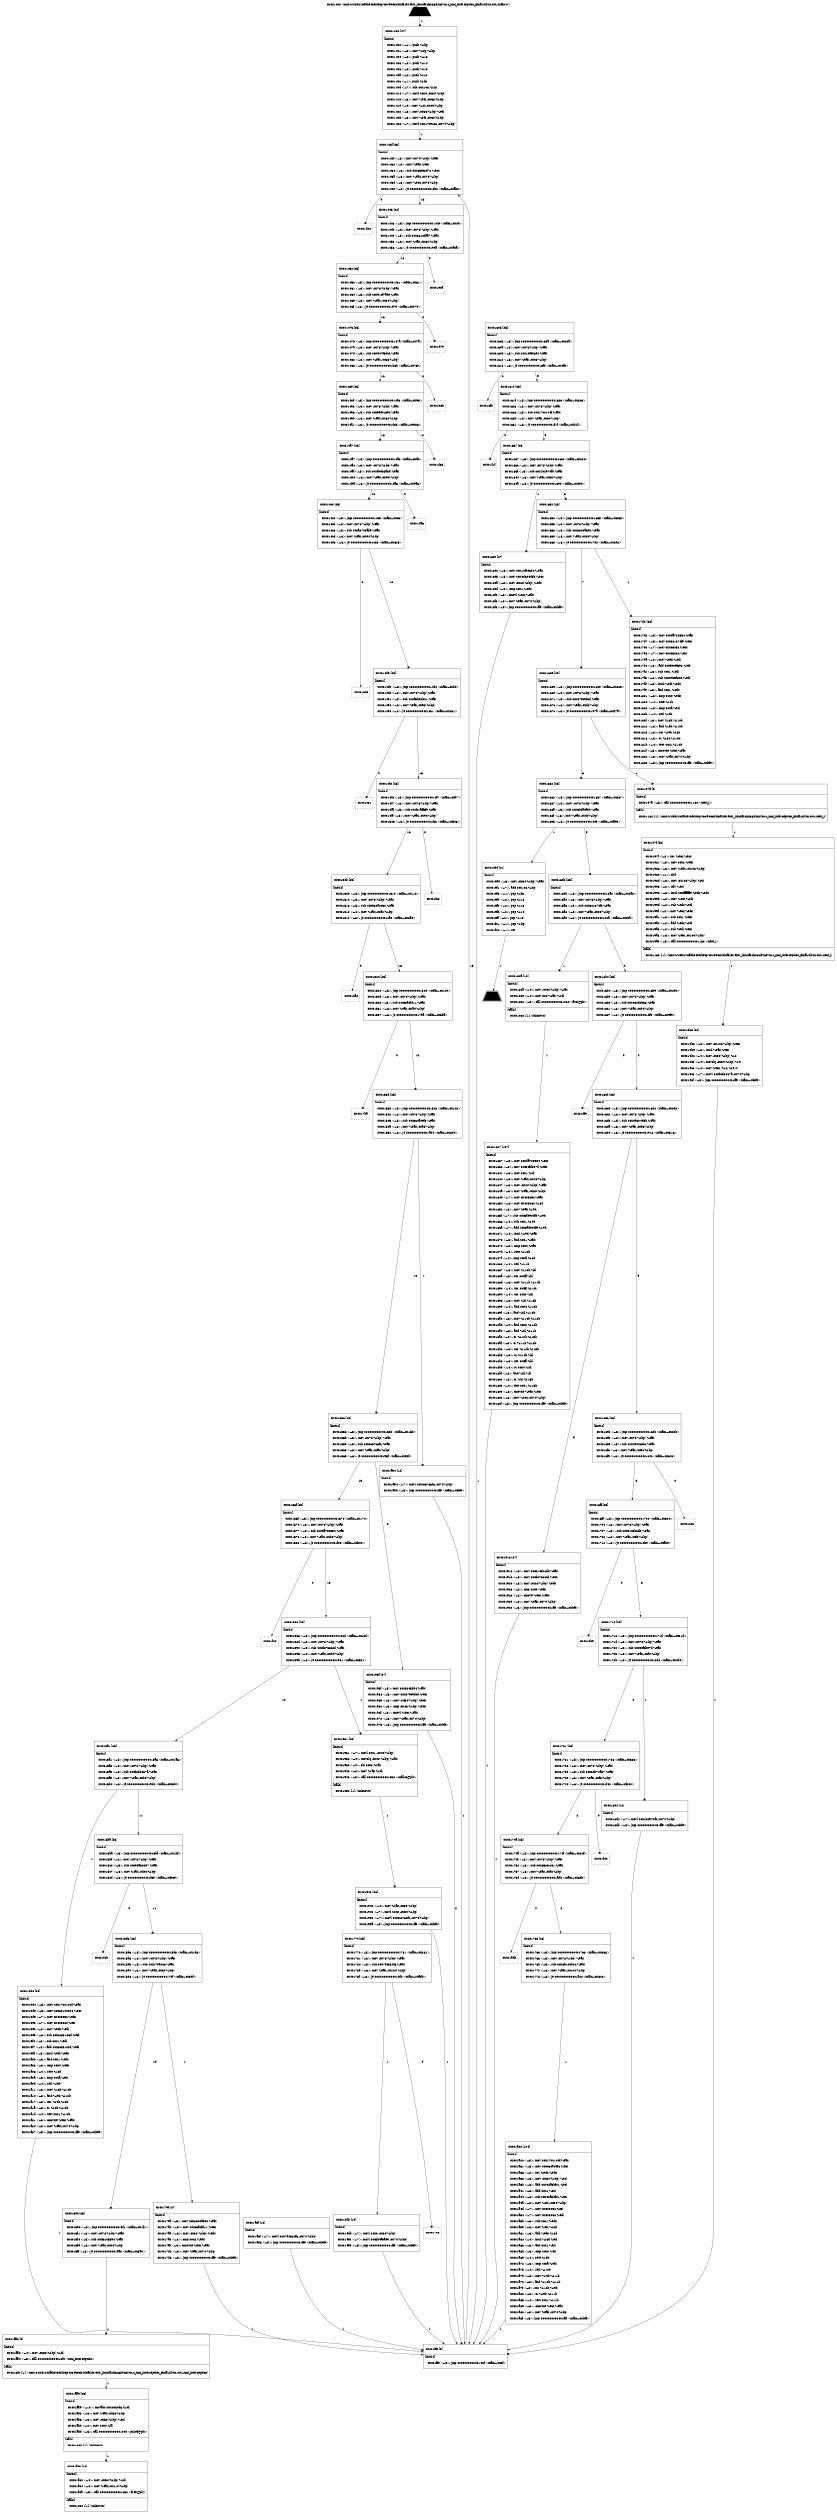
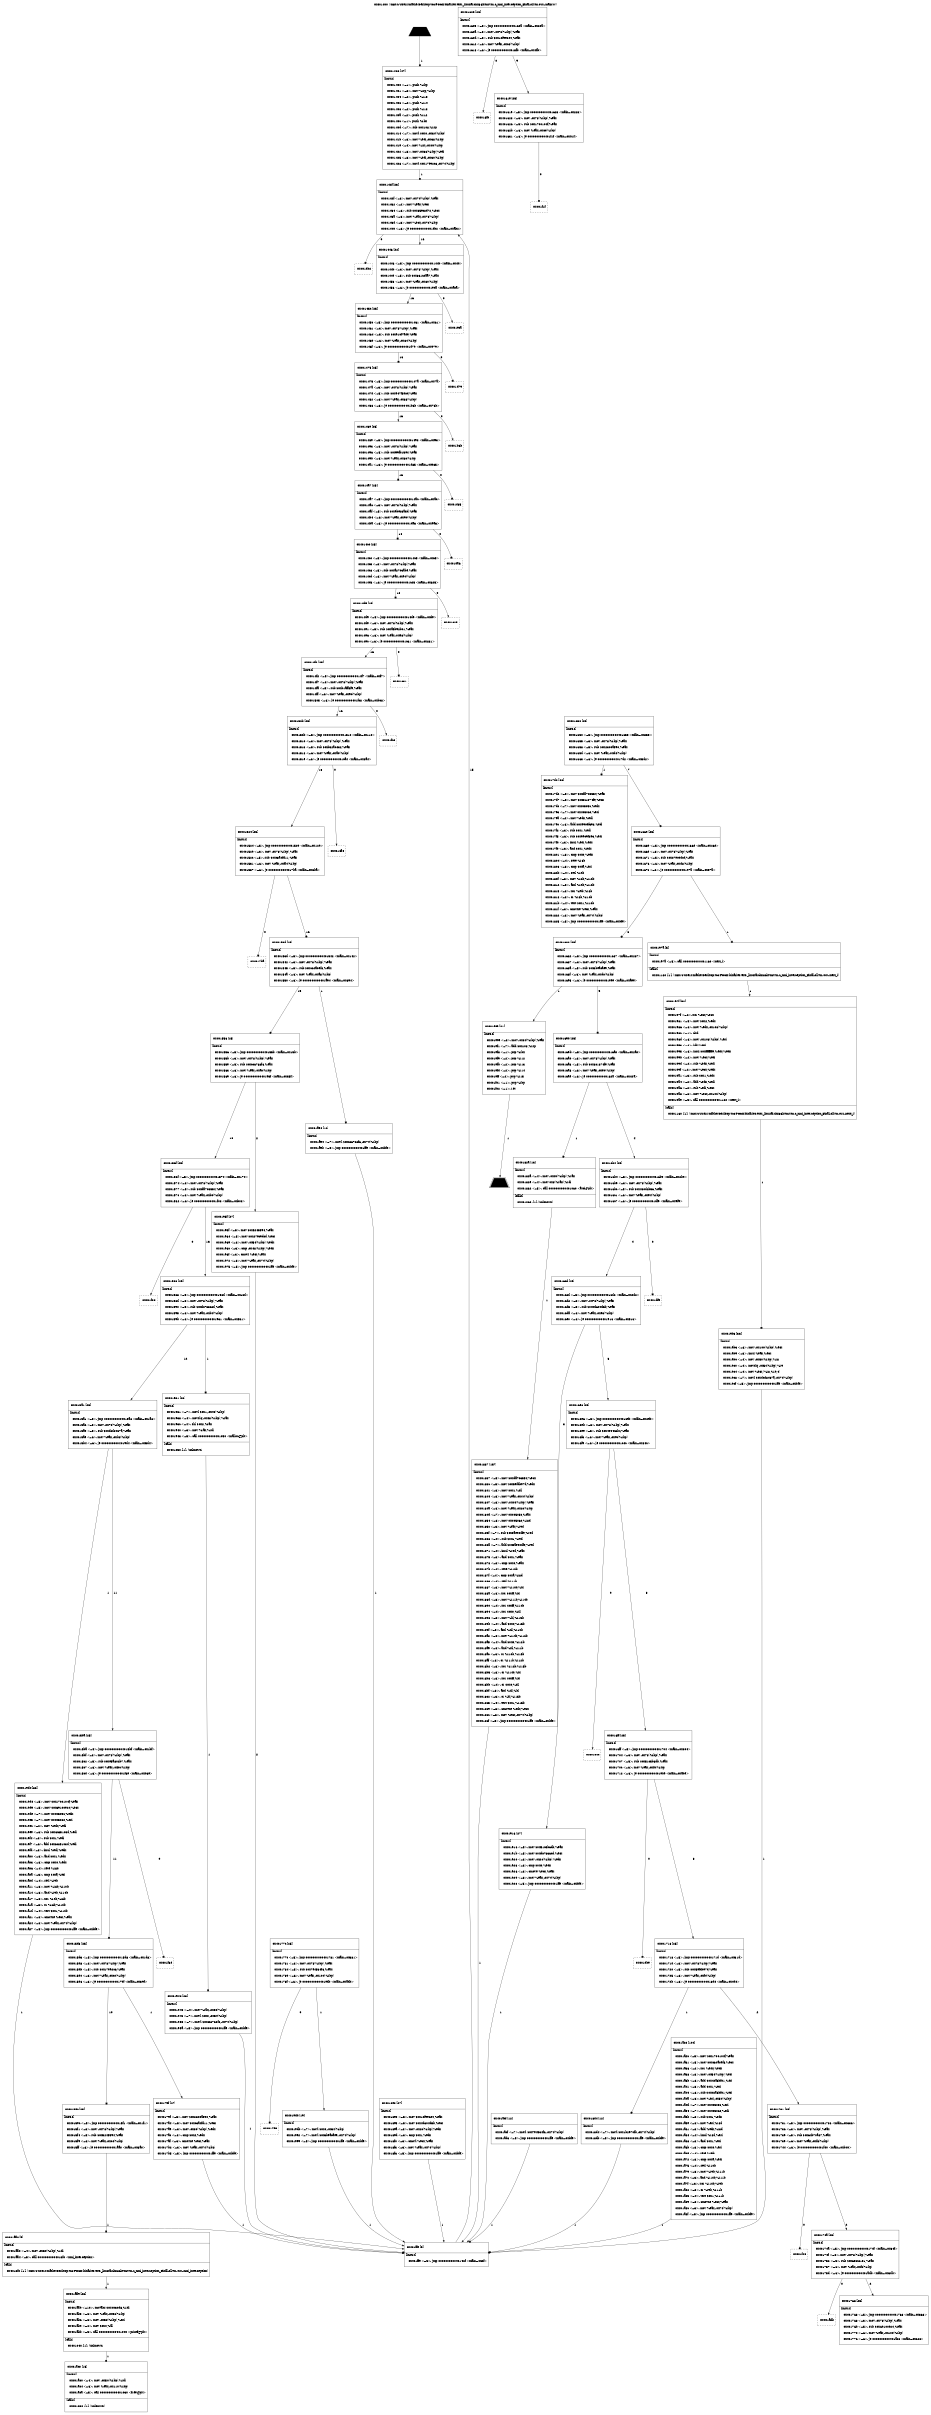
node "0x401637 [25]": removed
edge "0x401763 [25]" -> "0x401a2c [104]": removed, label "1"
